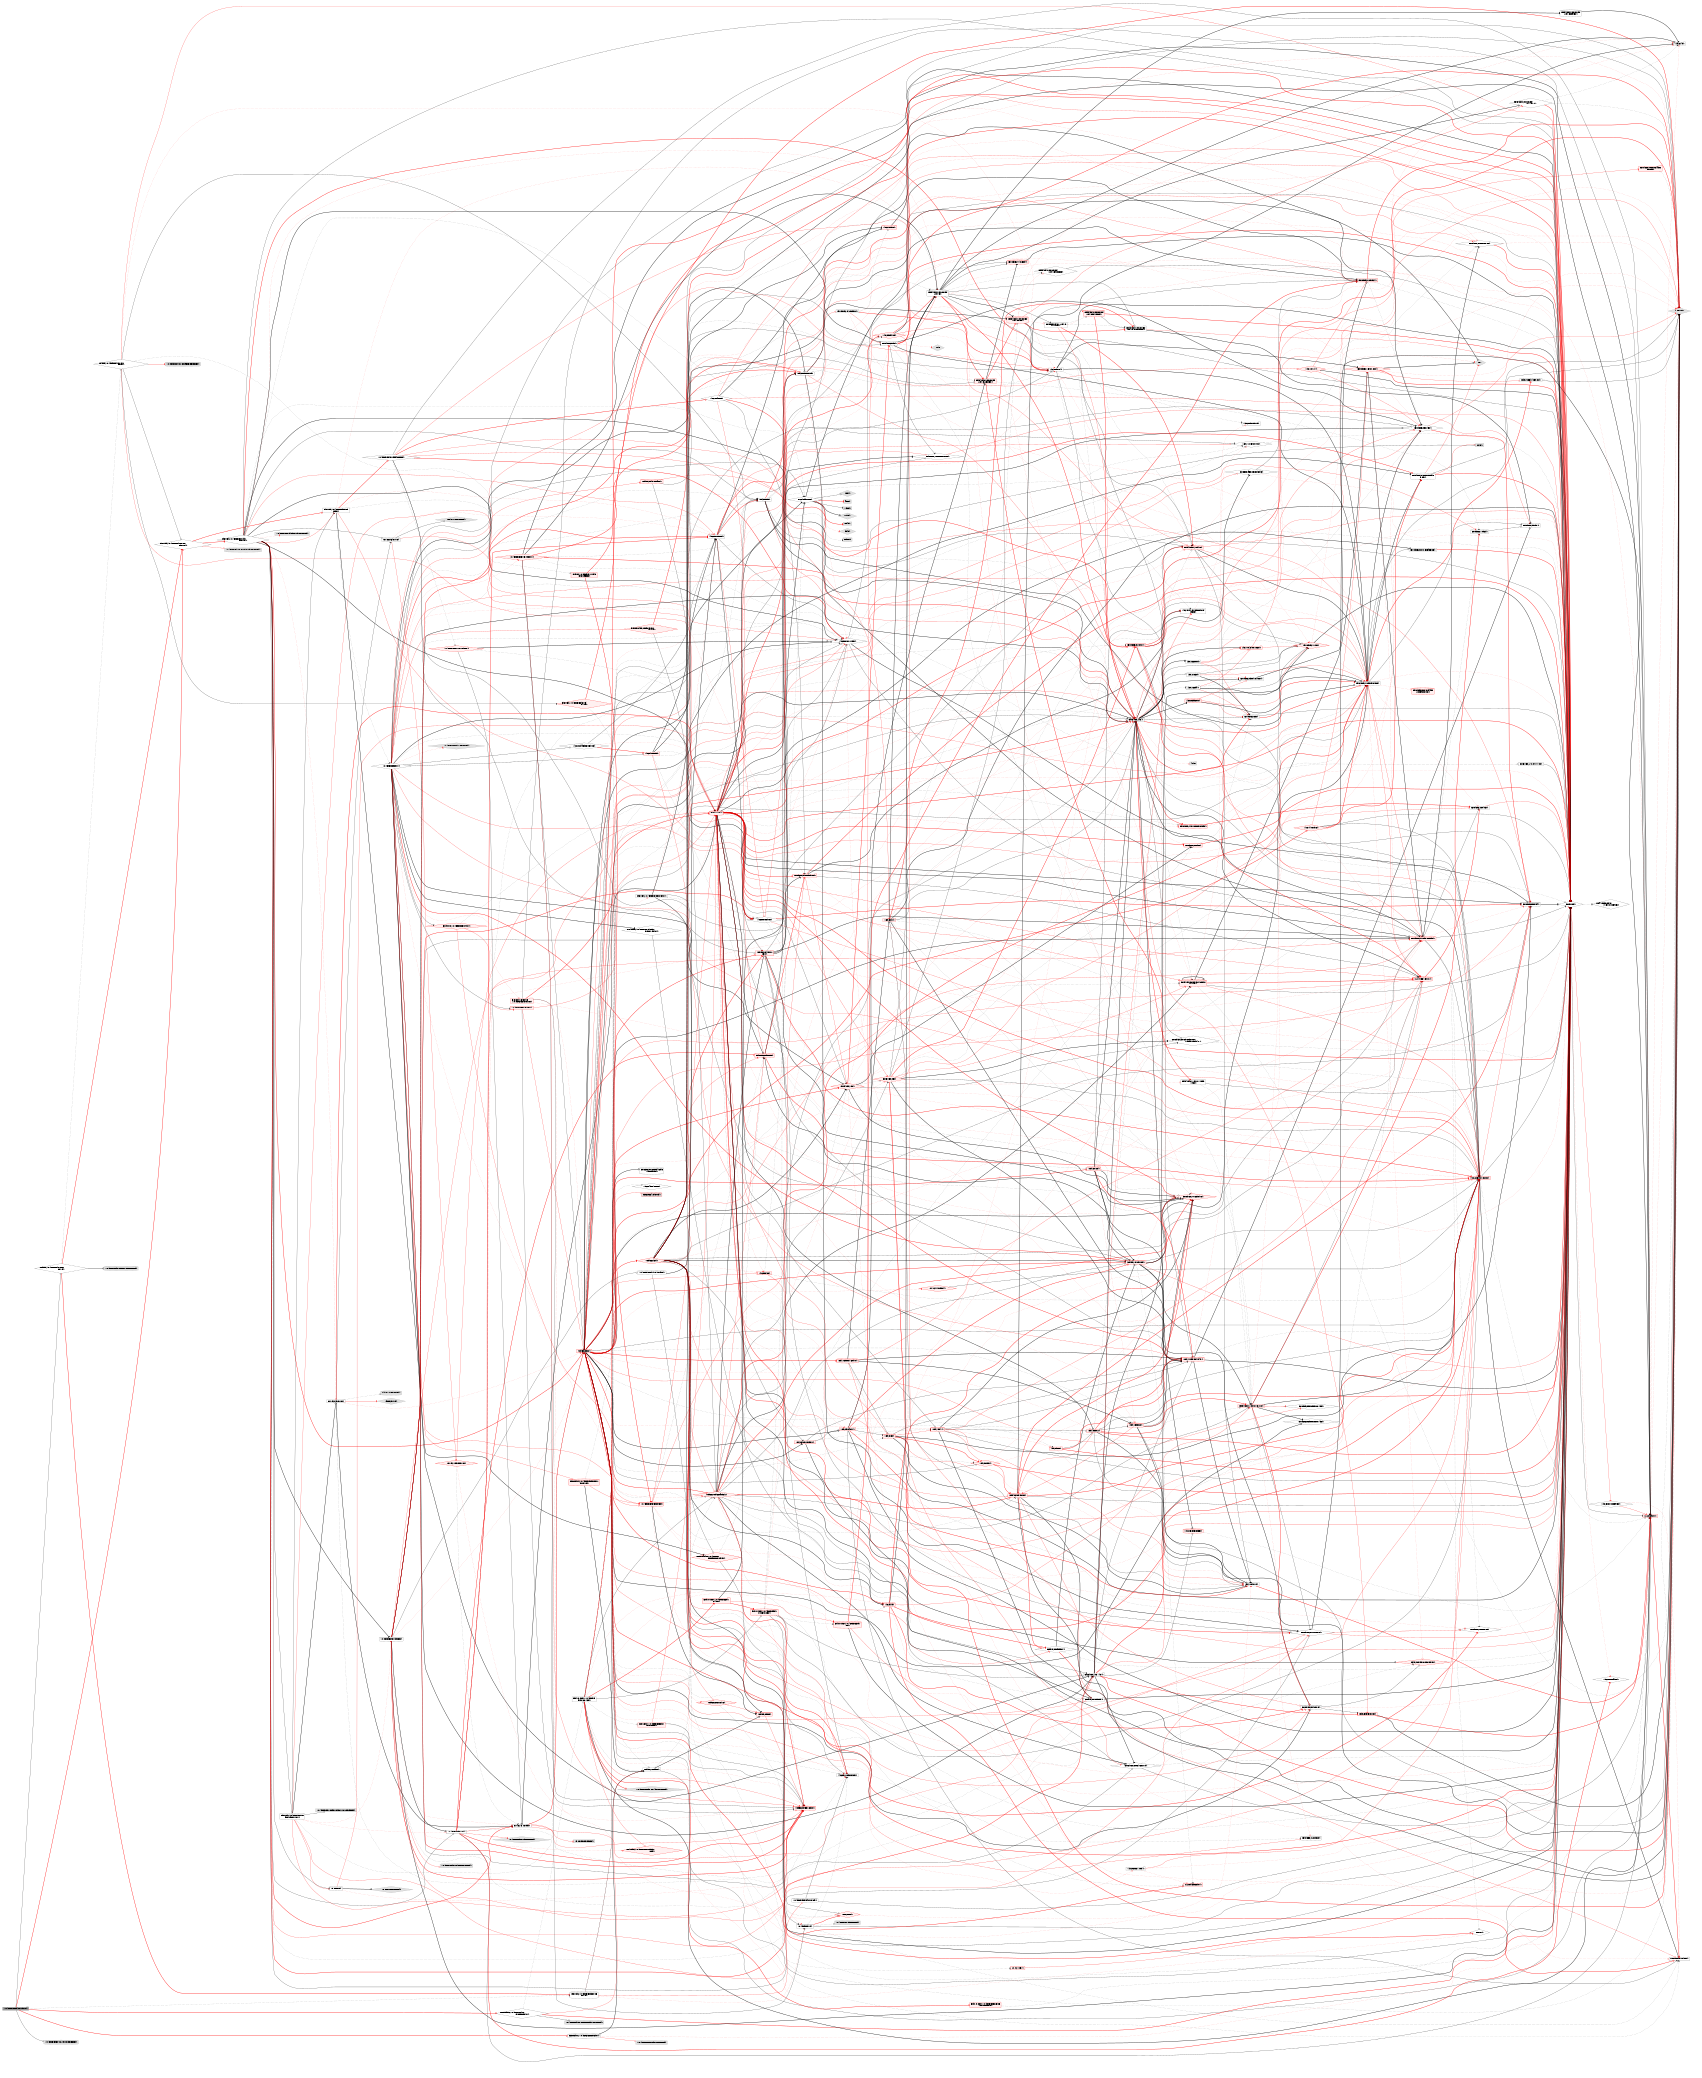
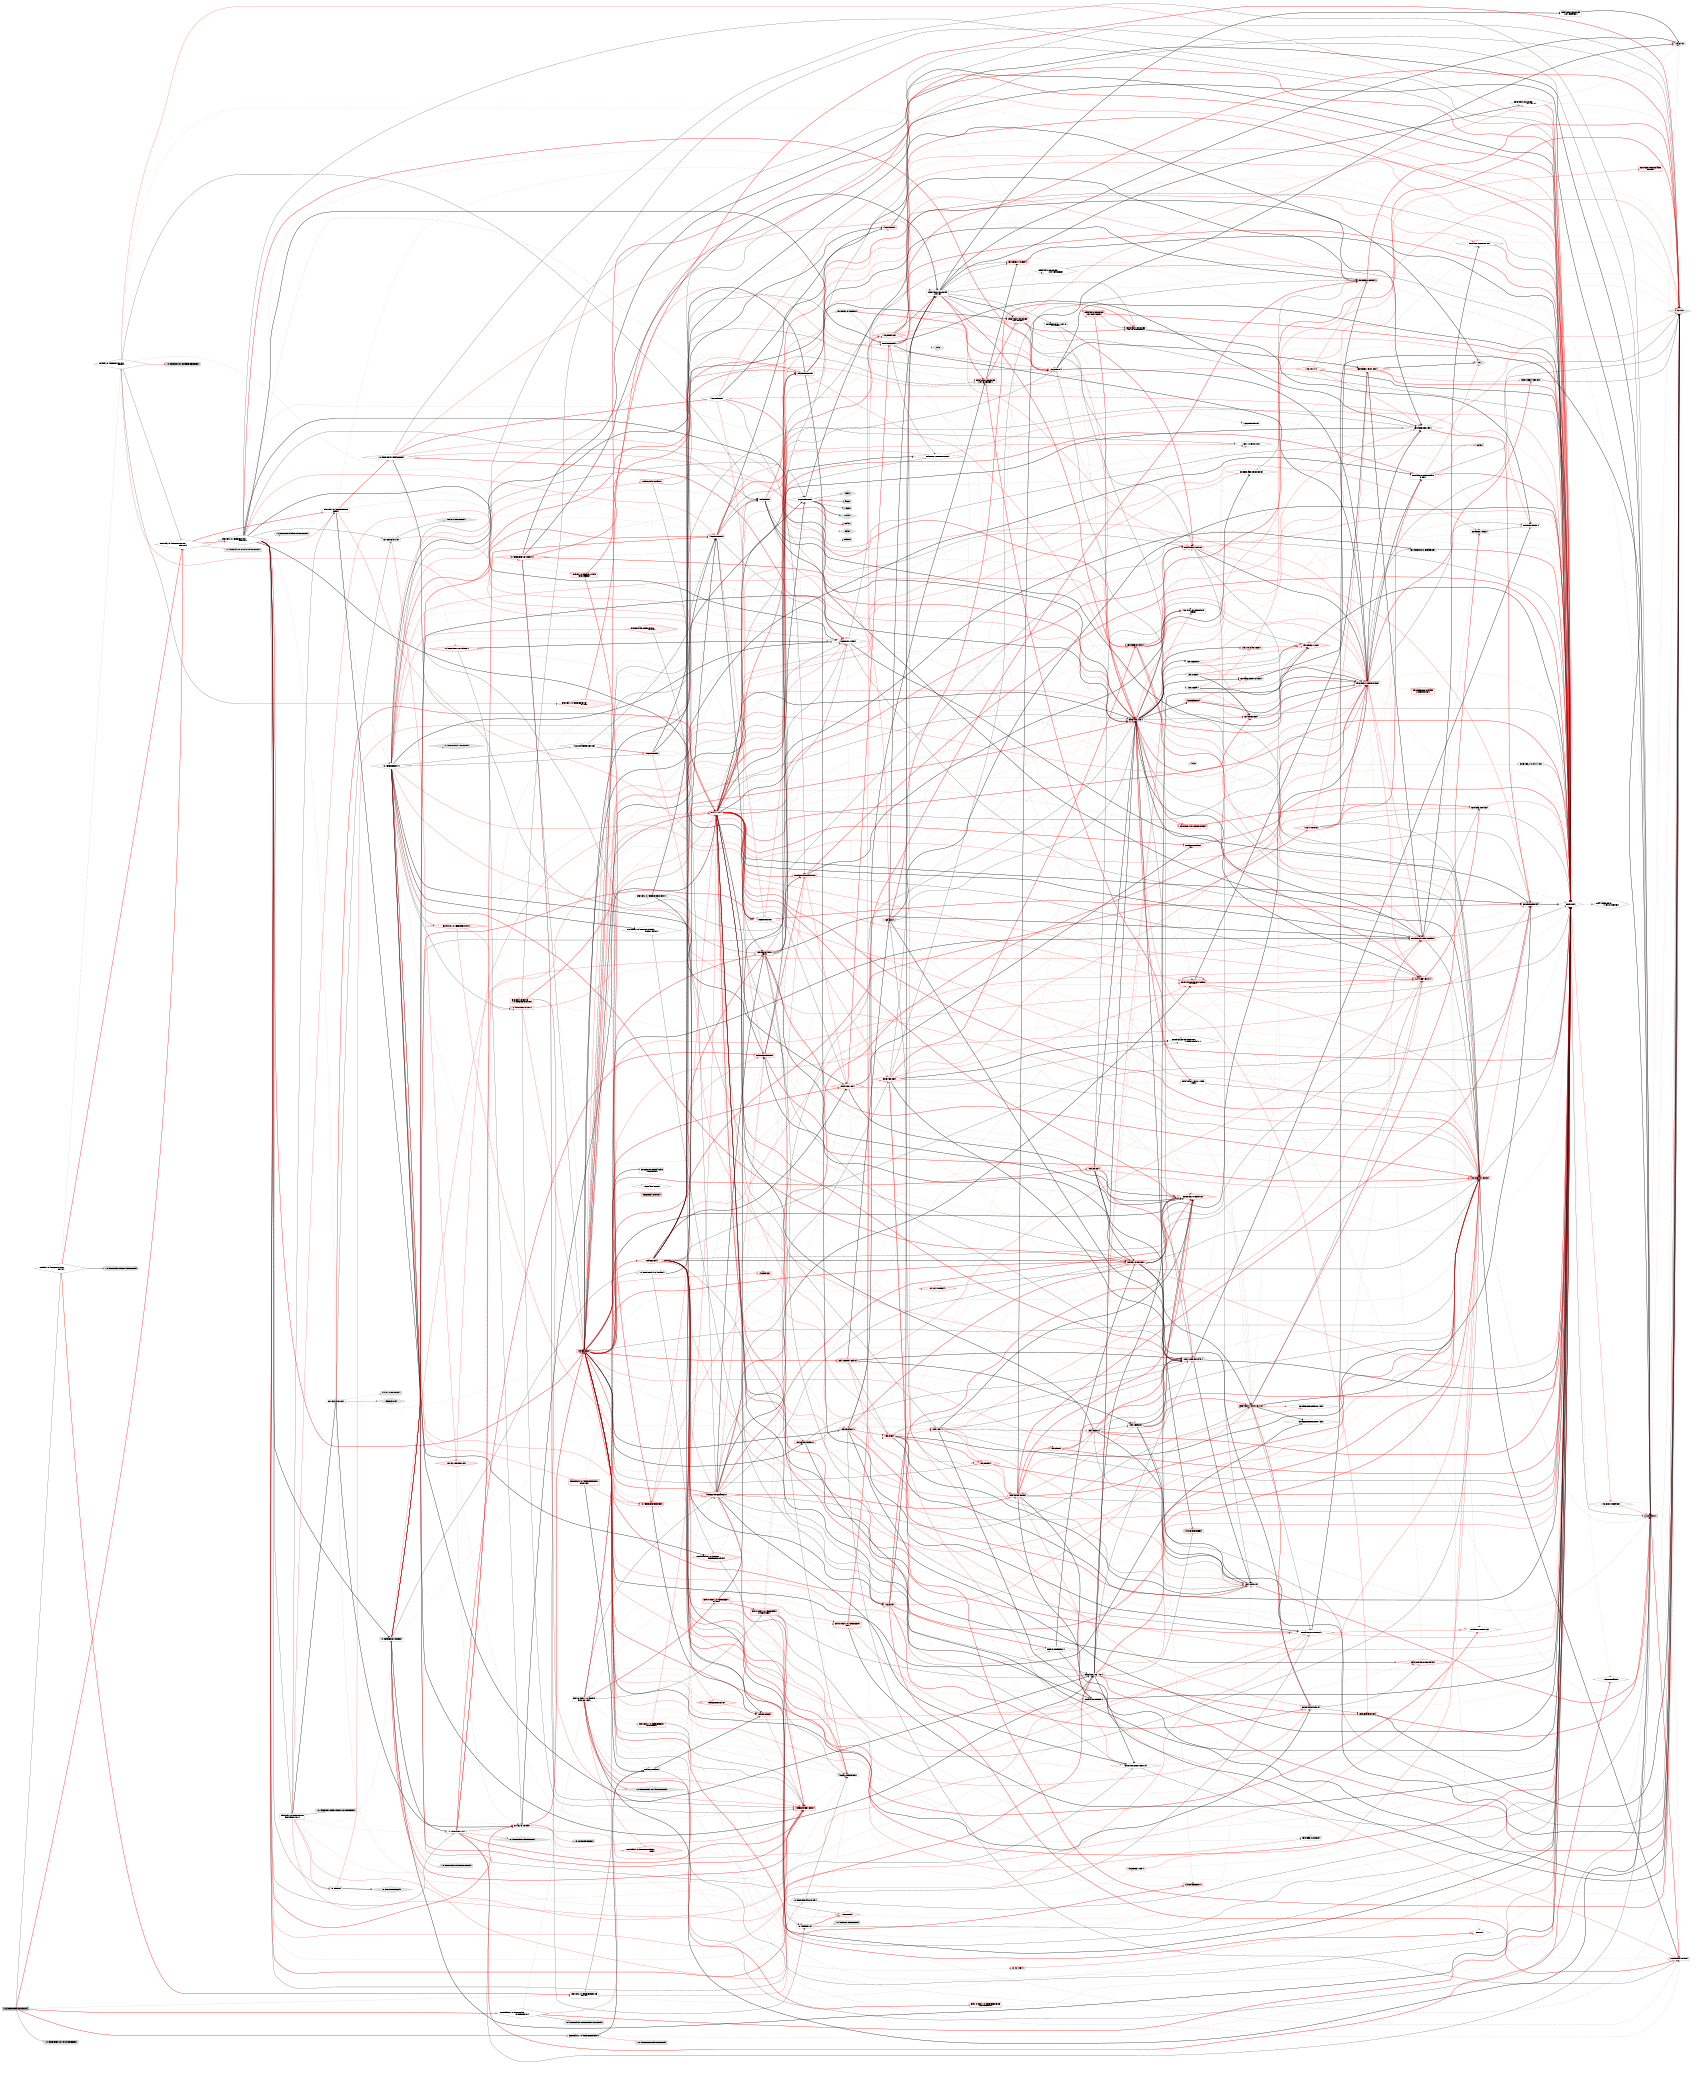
edge "EventHandlers/ISectionEvent Handler.h" -> "CoreTypes.h": removed
edge "Algo/HeapSort.h" -> "Algo/Impl/BinaryHeap.h": now "Algo/HeapSort.h" -> "Templates/Invoke.h"
edge "Logging/LogMacros.h" -> "Logging/LogCategory.h": now "Logging/LogMacros.h" -> "Math/Plane.h"
